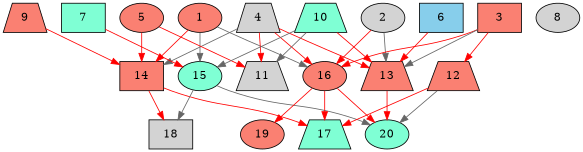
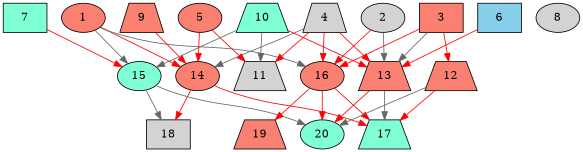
node "14": shape box -> ellipse
edge "13" -> "17": added
node "19": shape ellipse -> trapezium
